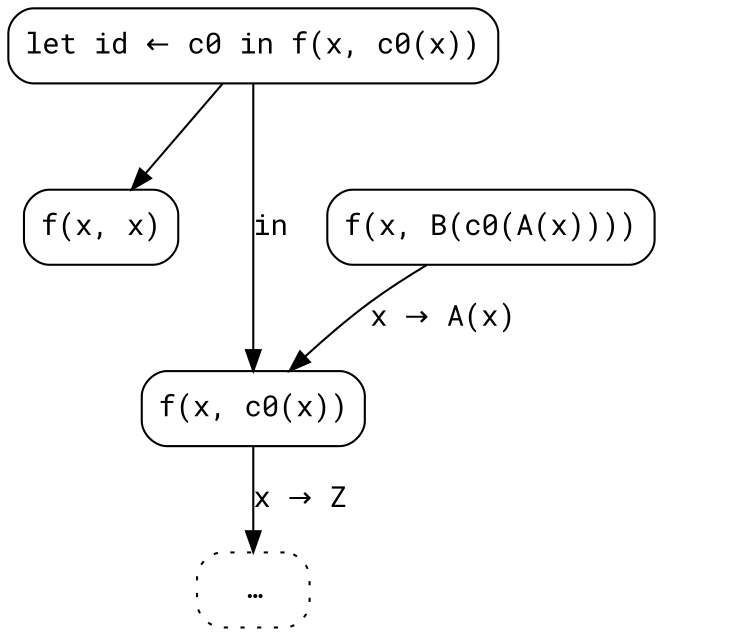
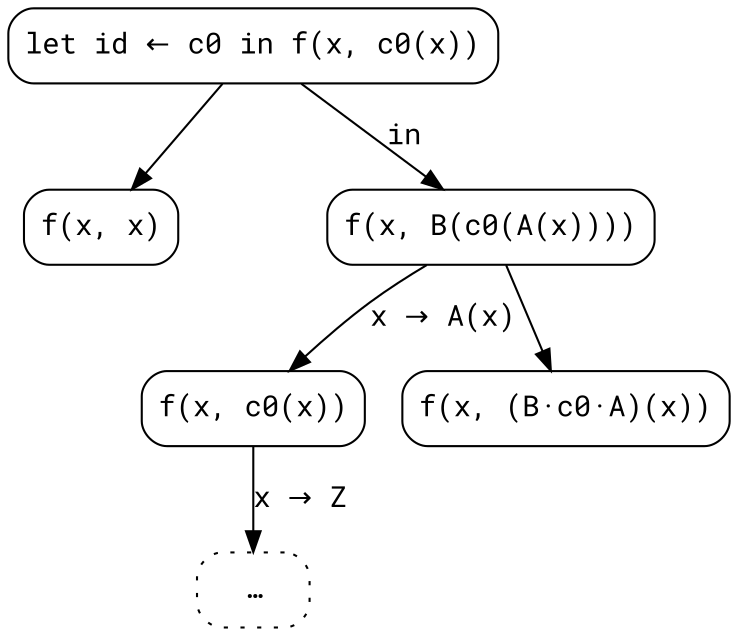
edge "let id ← c0 in f(x, c0(x))" -> "f(x, c0(x))": now "let id ← c0 in f(x, c0(x))" -> "f(x, B(c0(A(x))))"
node "f(x, (B·c0·A)(x))": added
